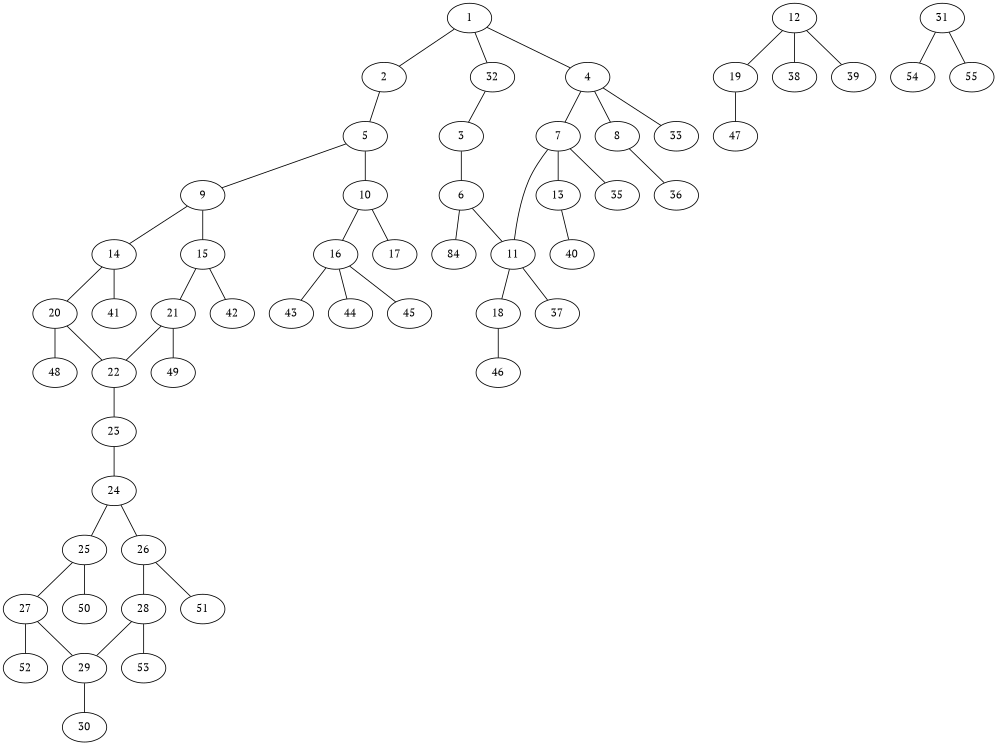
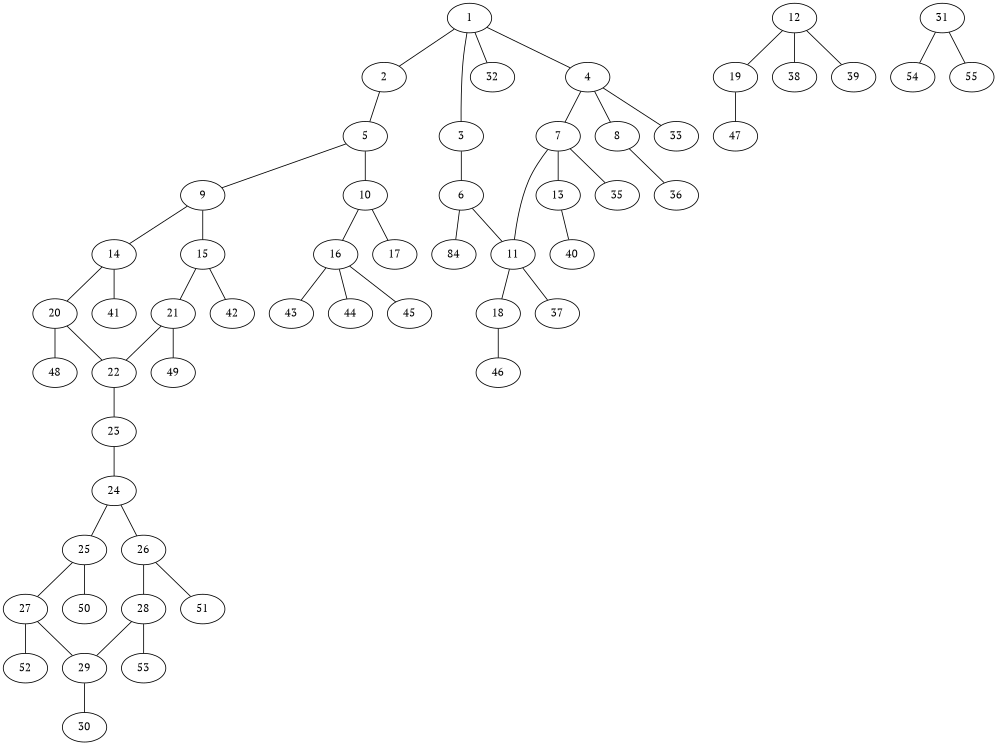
edge "32" -- "3": now "1" -- "3"
